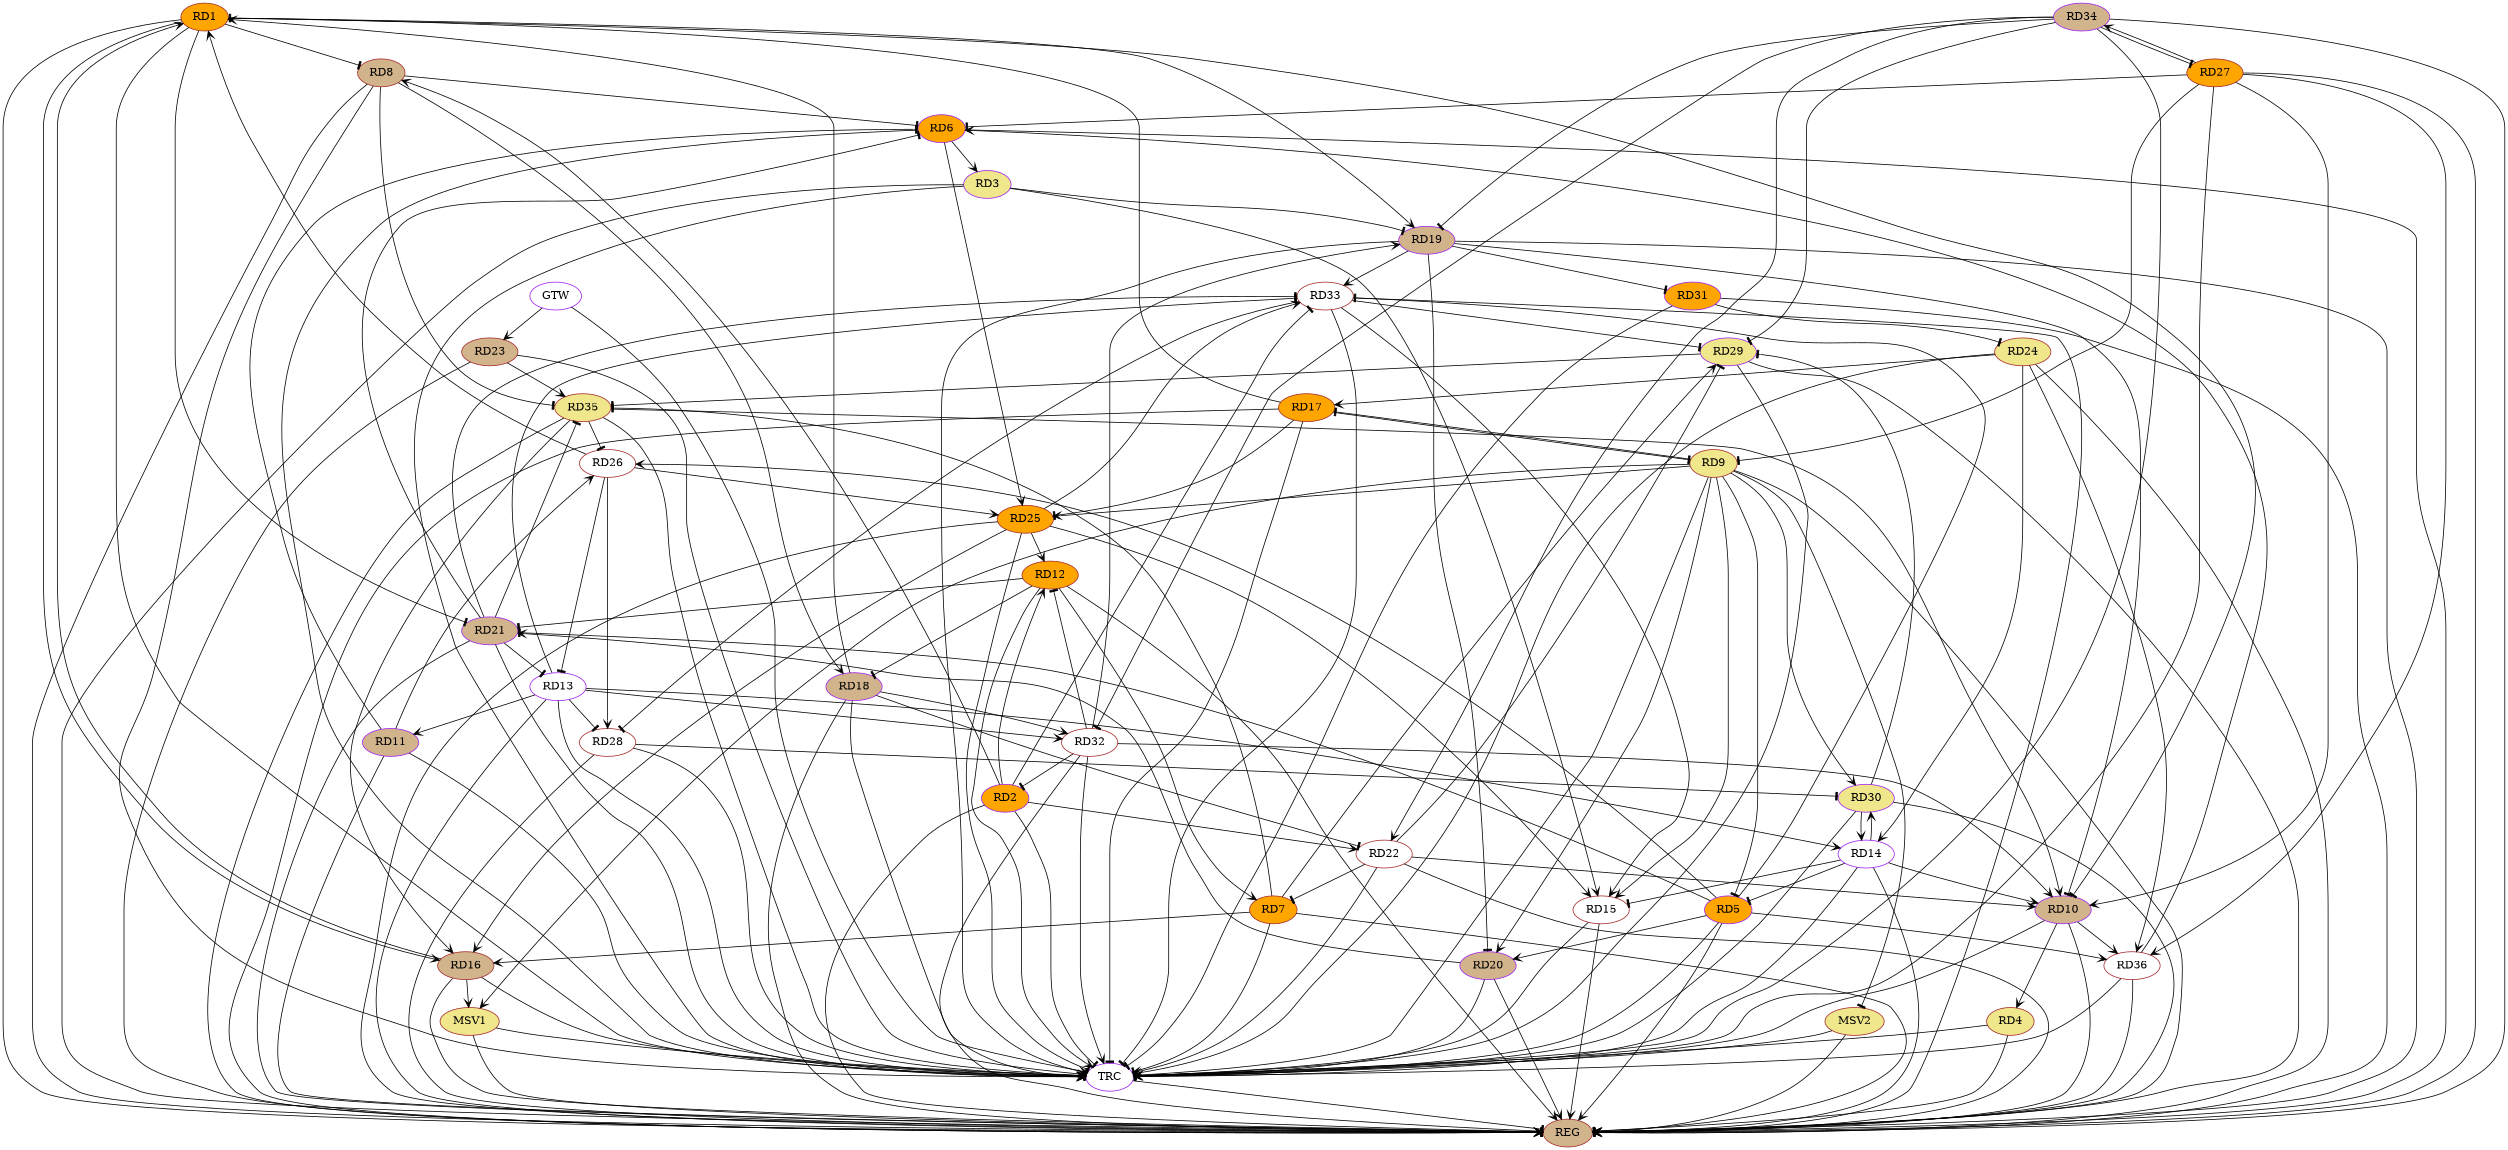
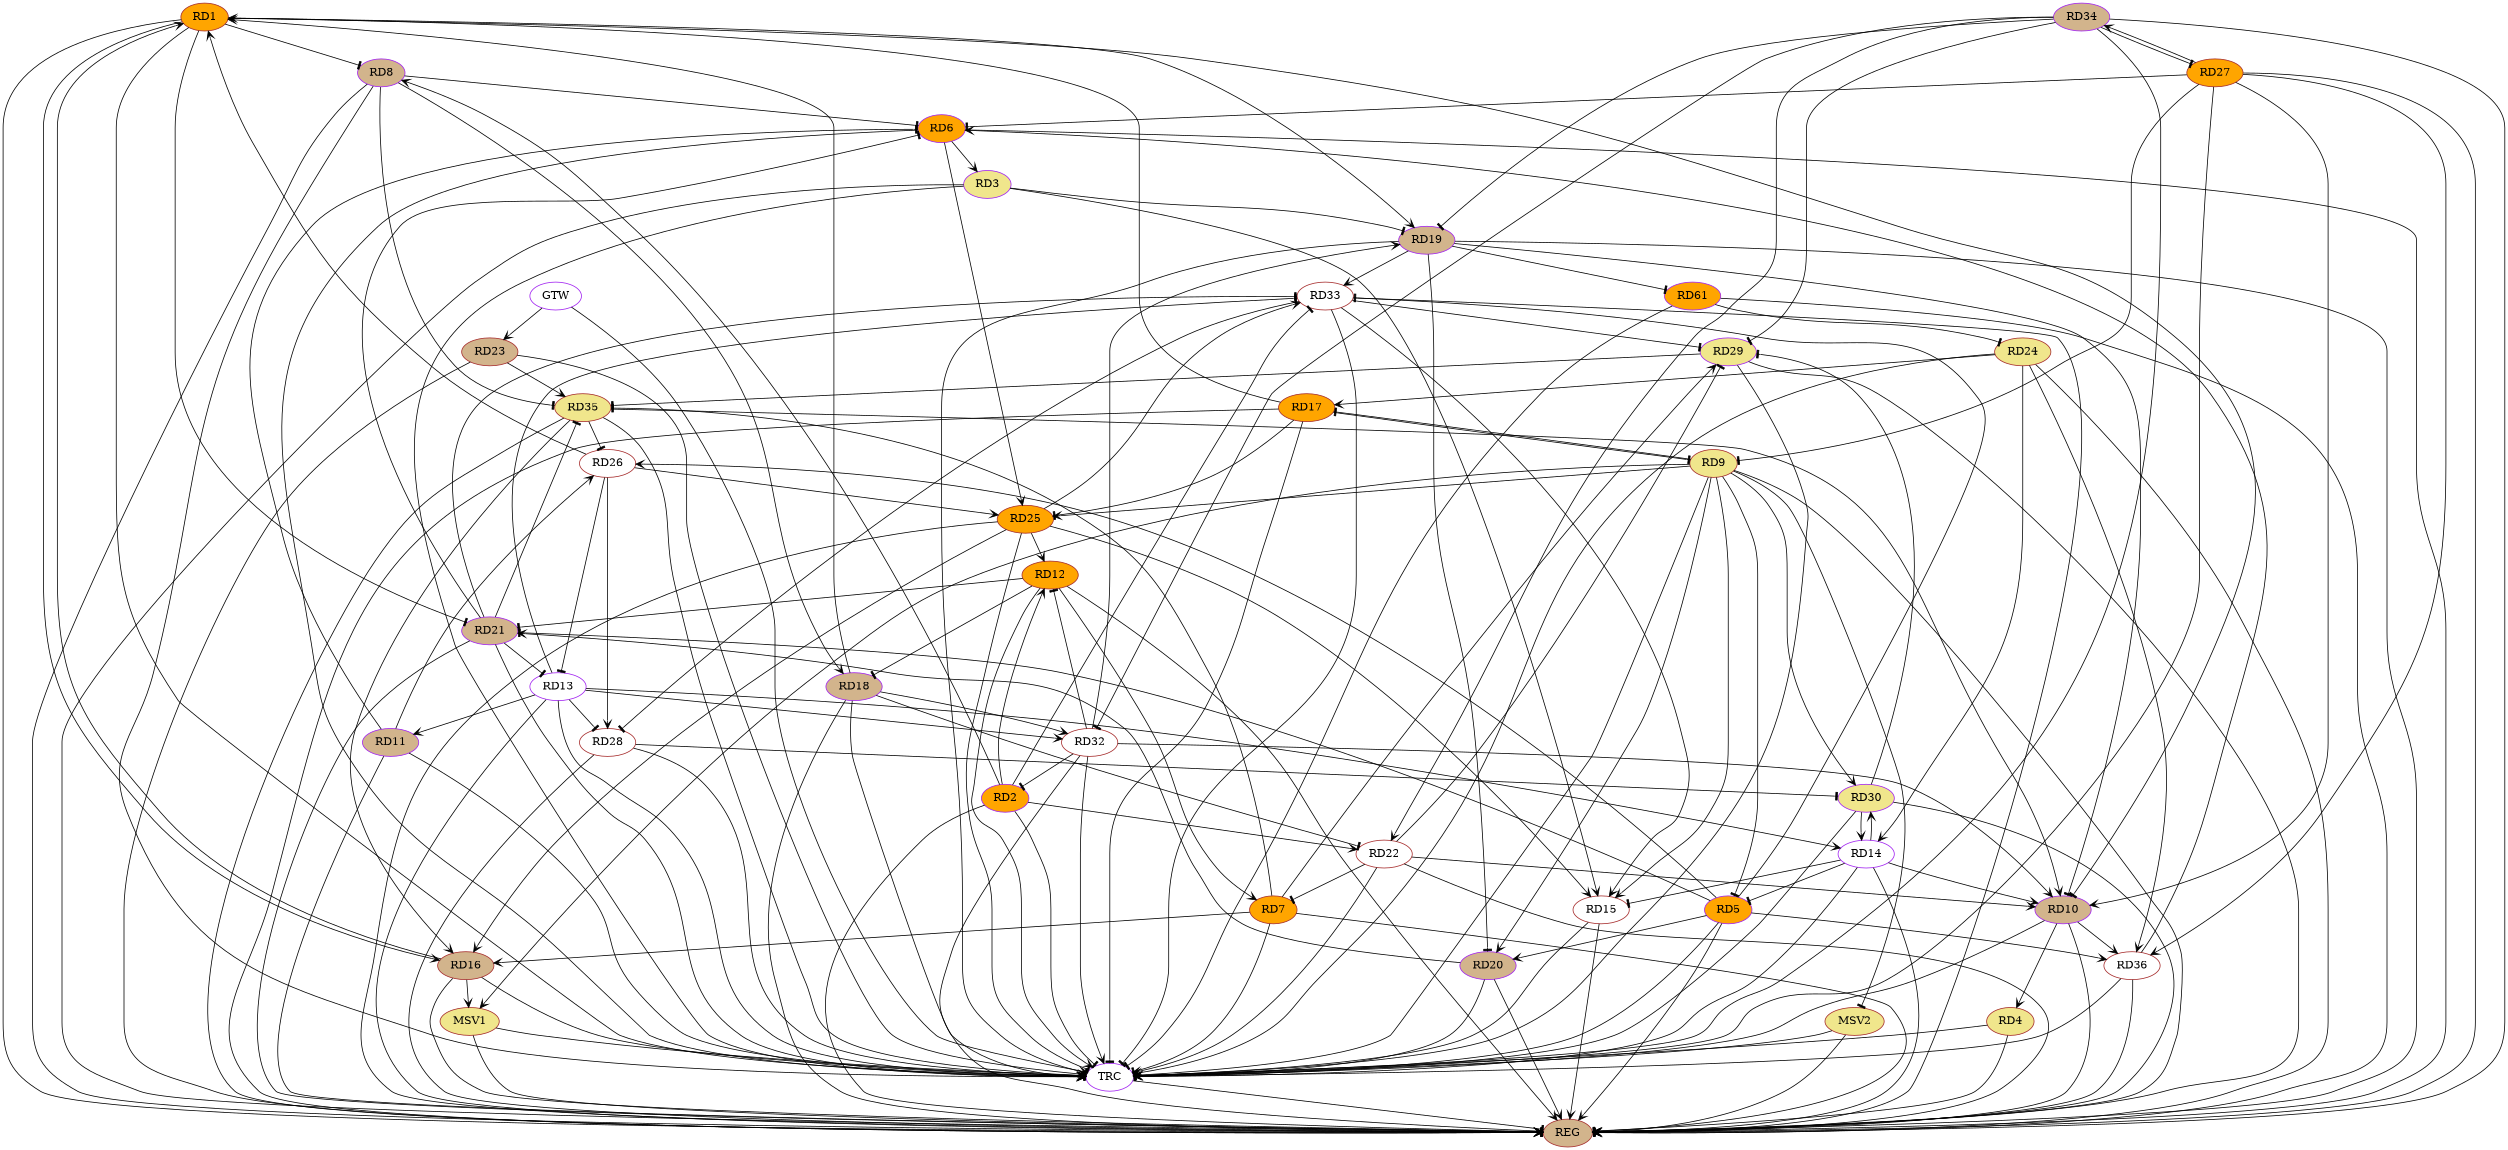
edge "RD17" -> "RD1": arrowhead tee -> vee
node "RD8": color brown -> purple
node "RD31": label "RD31" -> "RD61"
